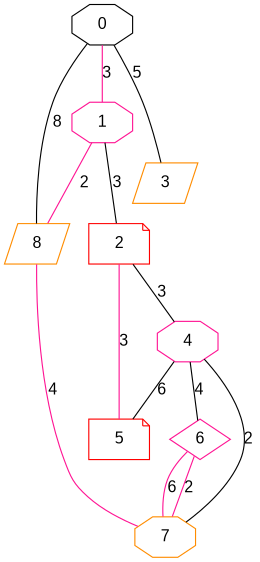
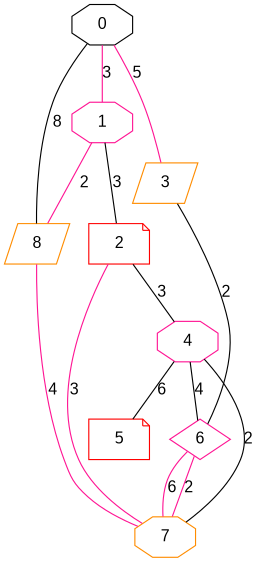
edge "0" -- "3": color black -> deeppink
edge "3" -- "6": added, label "2"
edge "2" -- "5": now "2" -- "7"
